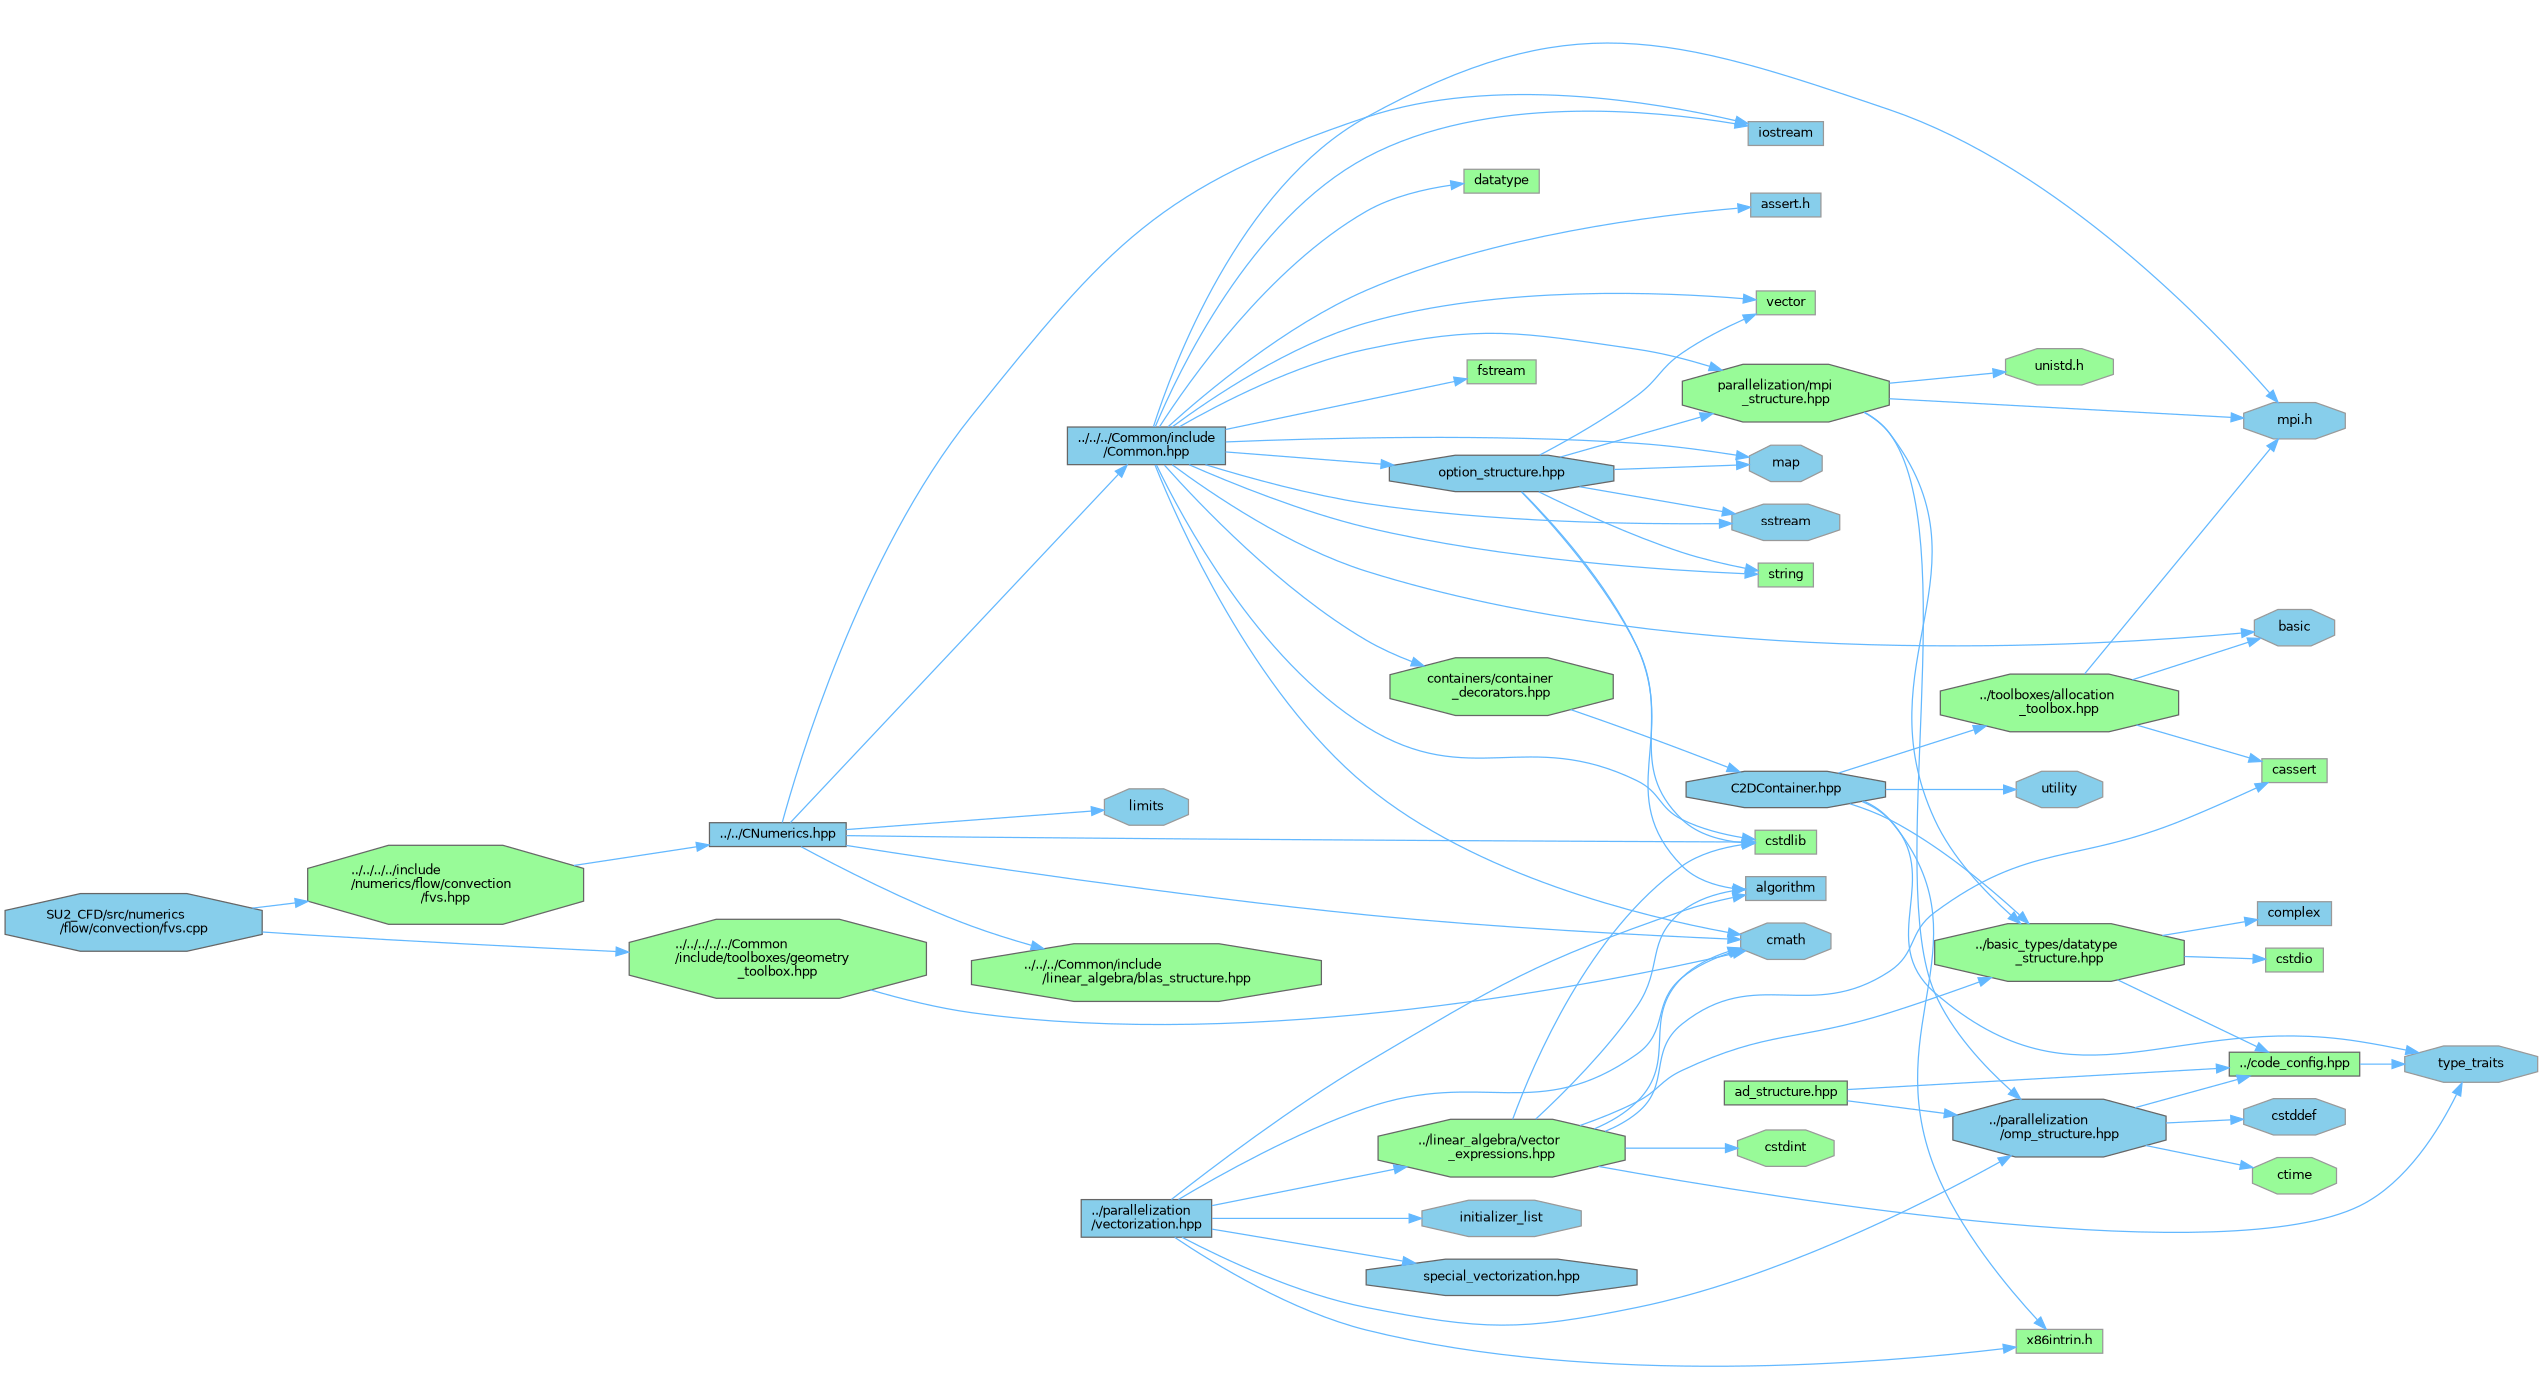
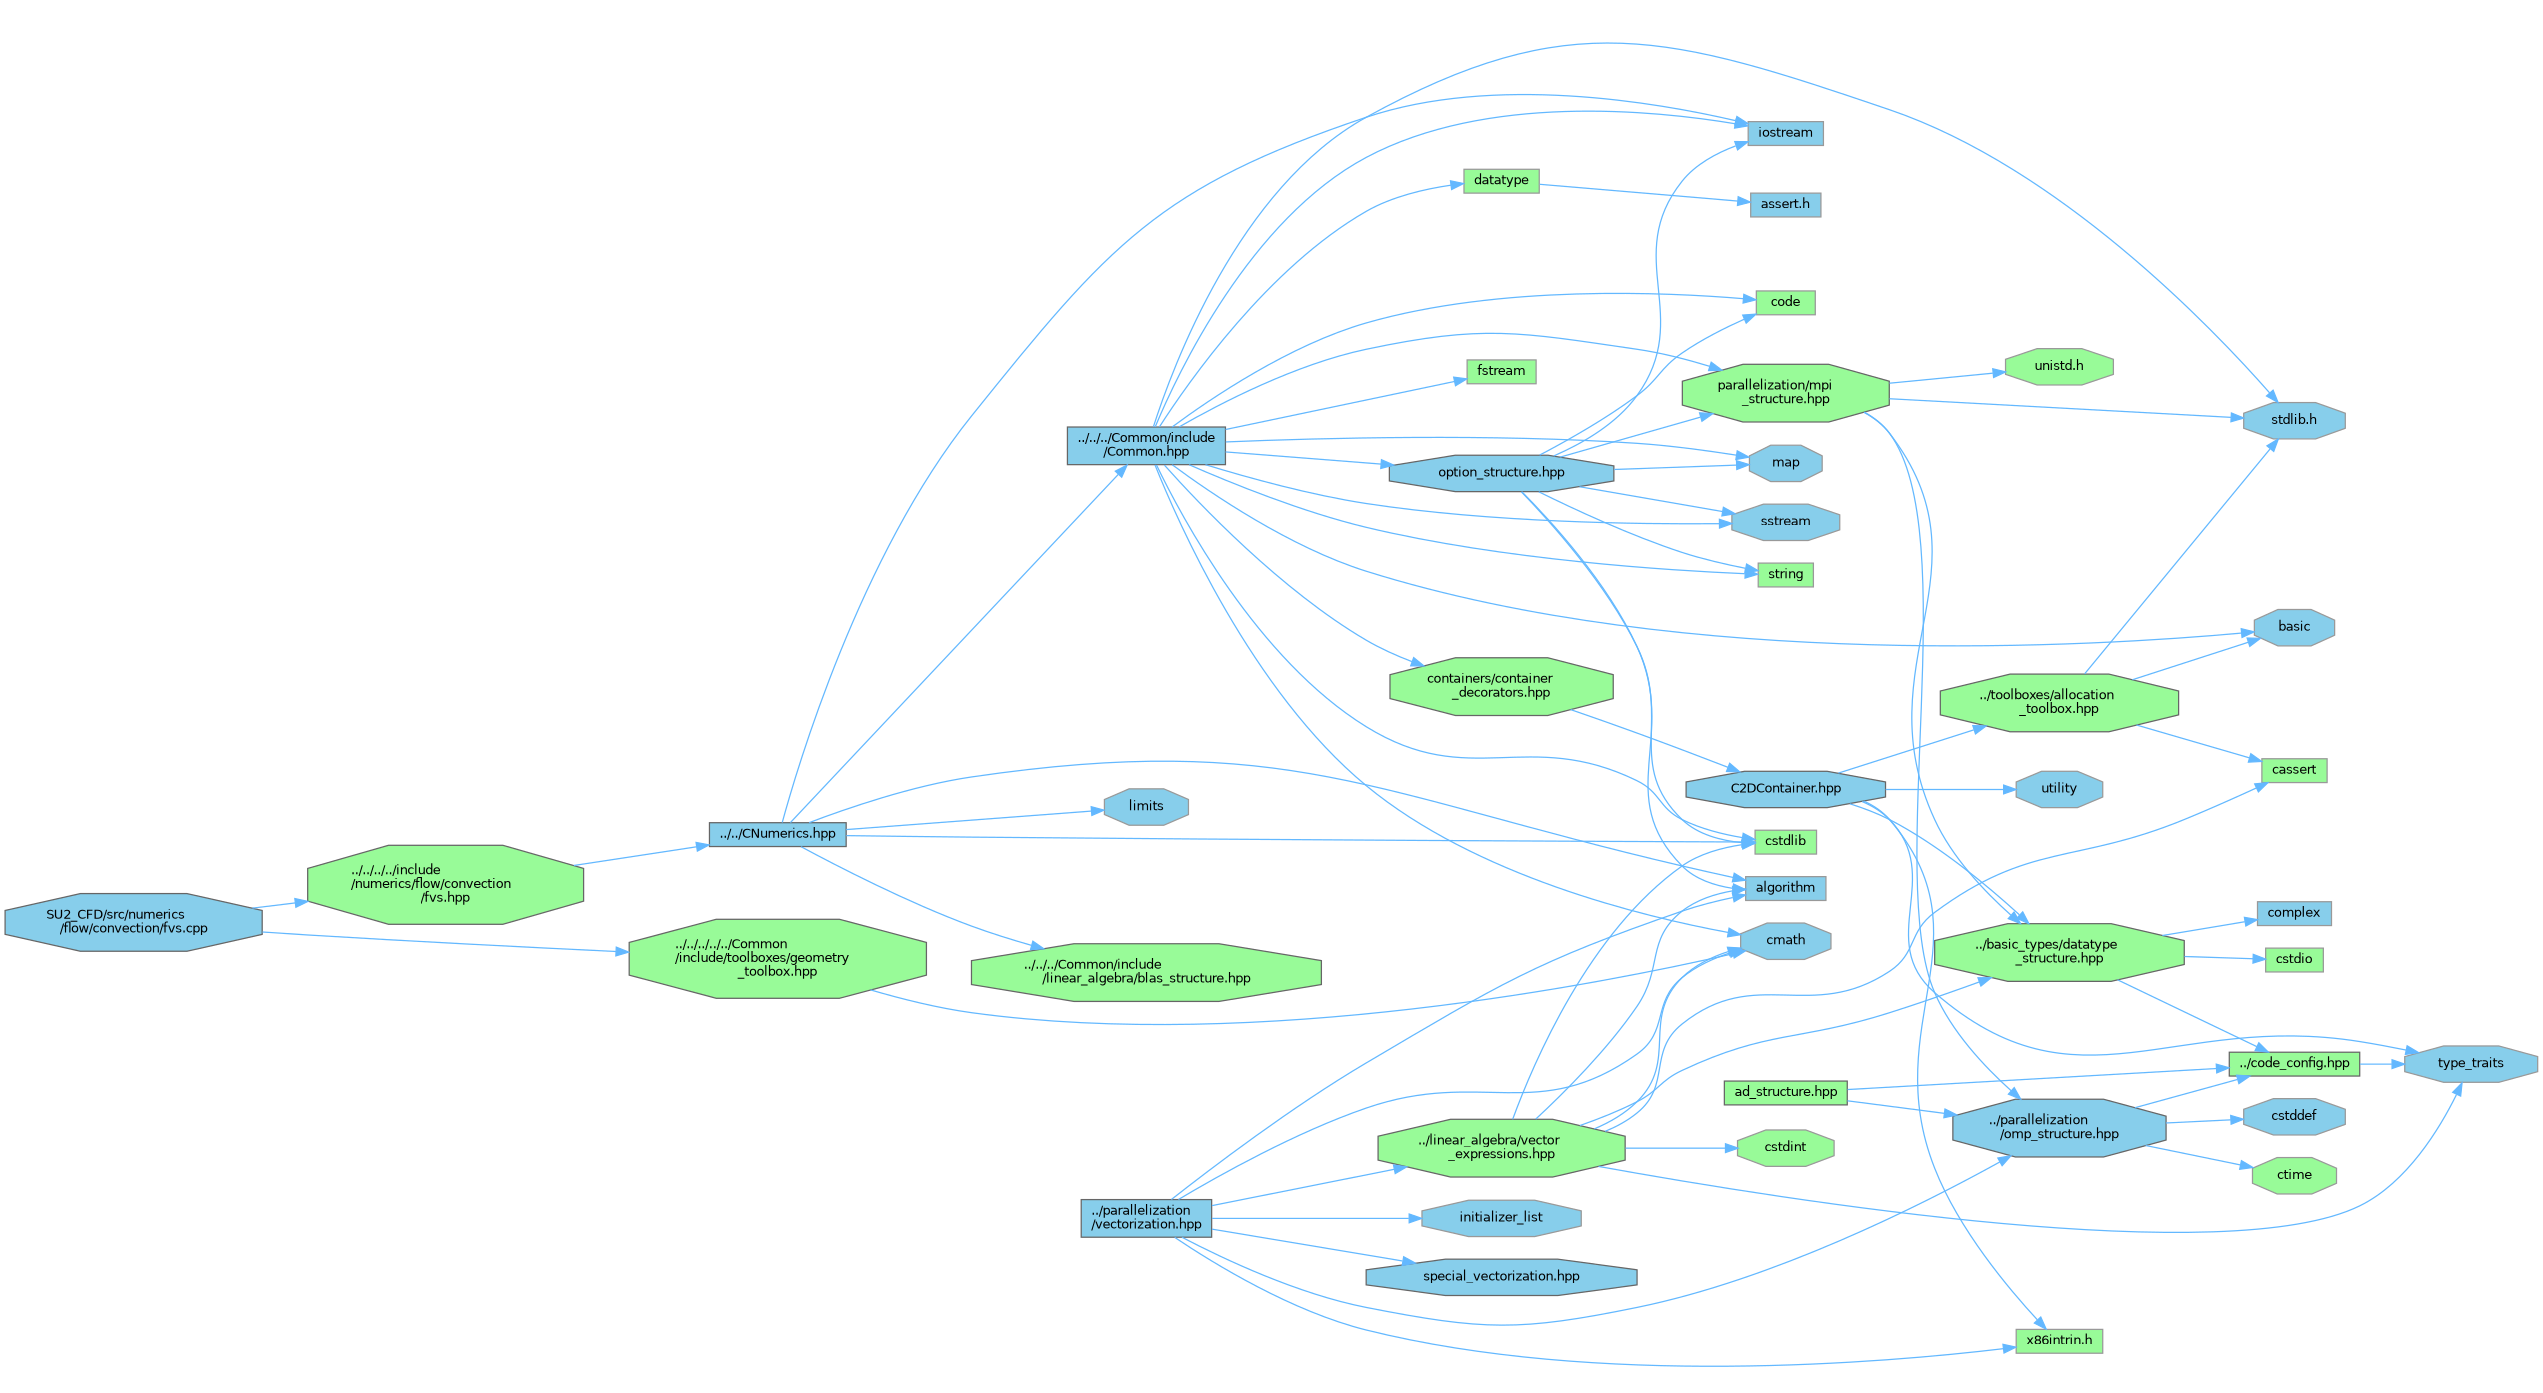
edge "../../../Common/include /Common.hpp" -> "assert.h": now "datatype" -> "assert.h"
node "vector": label "vector" -> "code"
edge "option_structure.hpp" -> "iostream": added
node "mpi.h": label "mpi.h" -> "stdlib.h"
edge "../../CNumerics.hpp" -> "cmath": now "../../CNumerics.hpp" -> "algorithm"
